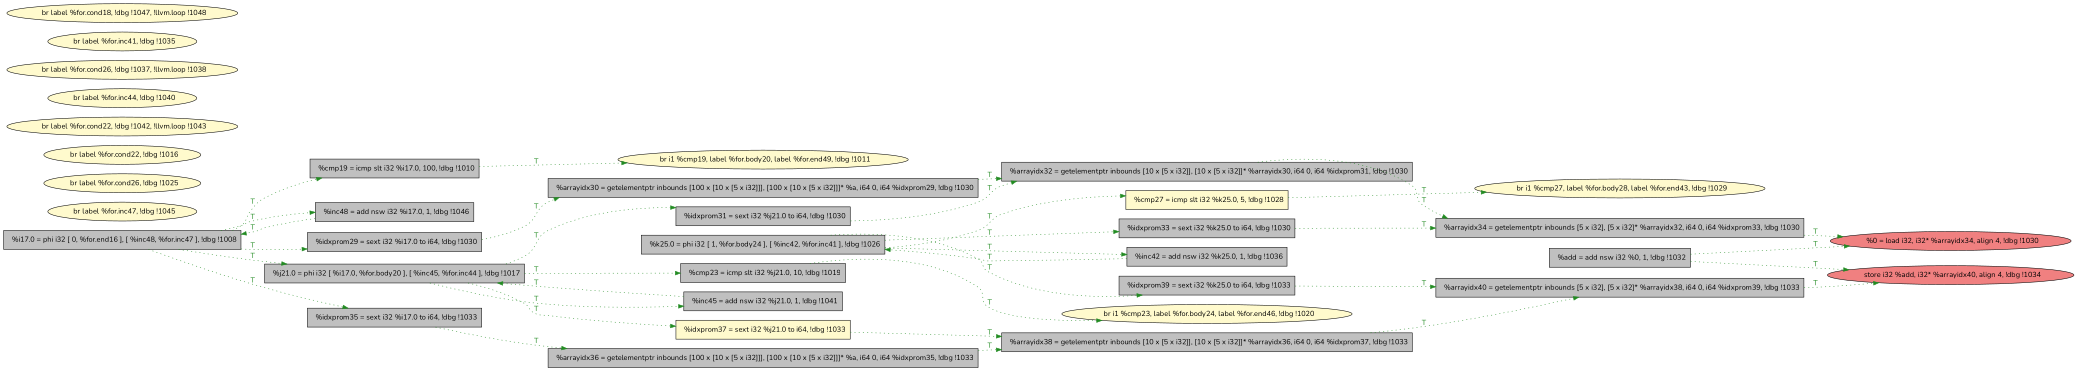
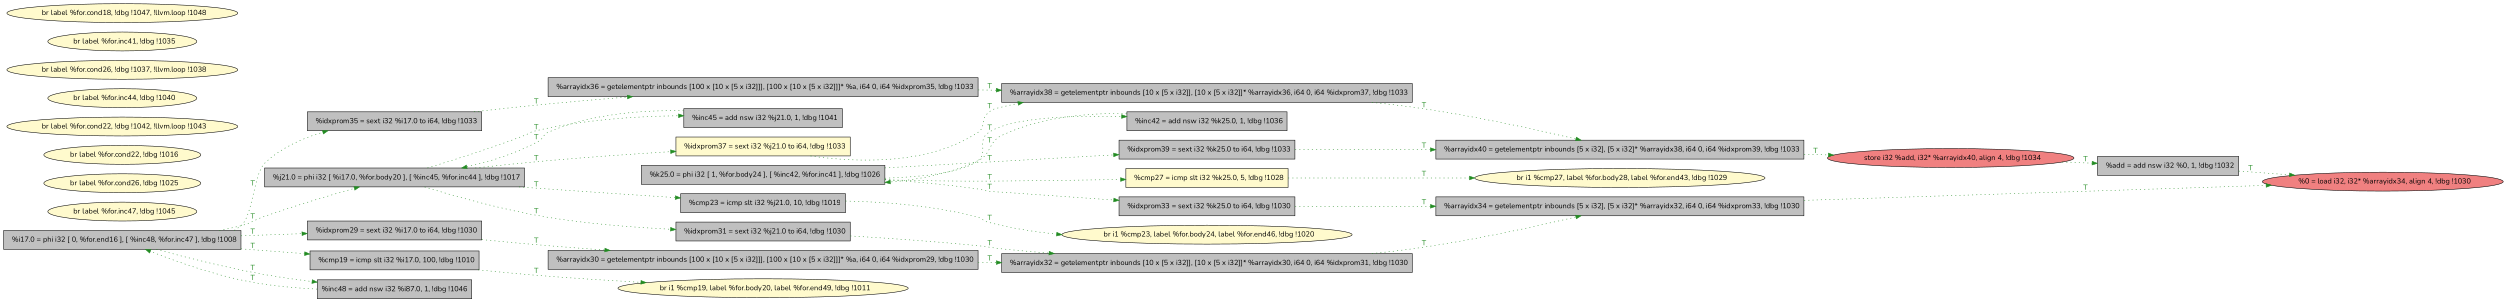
node "%inc48 = add nsw i32 %i17.0, 1, !dbg !1046": label "%inc48 = add nsw i32 %i17.0, 1, !dbg !1046" -> "%inc48 = add nsw i32 %i87.0, 1, !dbg !1046"
edge "%add = add nsw i32 %0, 1, !dbg !1032" -> "store i32 %add, i32* %arrayidx40, align 4, !dbg !1034": reversed
